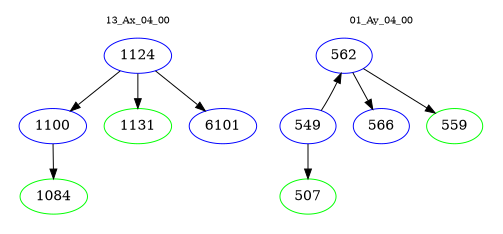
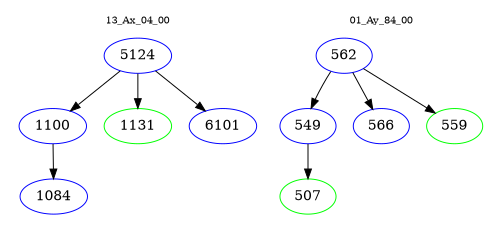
cluster "01_Ay_04_00": label "01_Ay_04_00" -> "01_Ay_84_00"
node "1124": label "1124" -> "5124"
edge "549" -> "562": reversed
node "1084": color green -> blue
